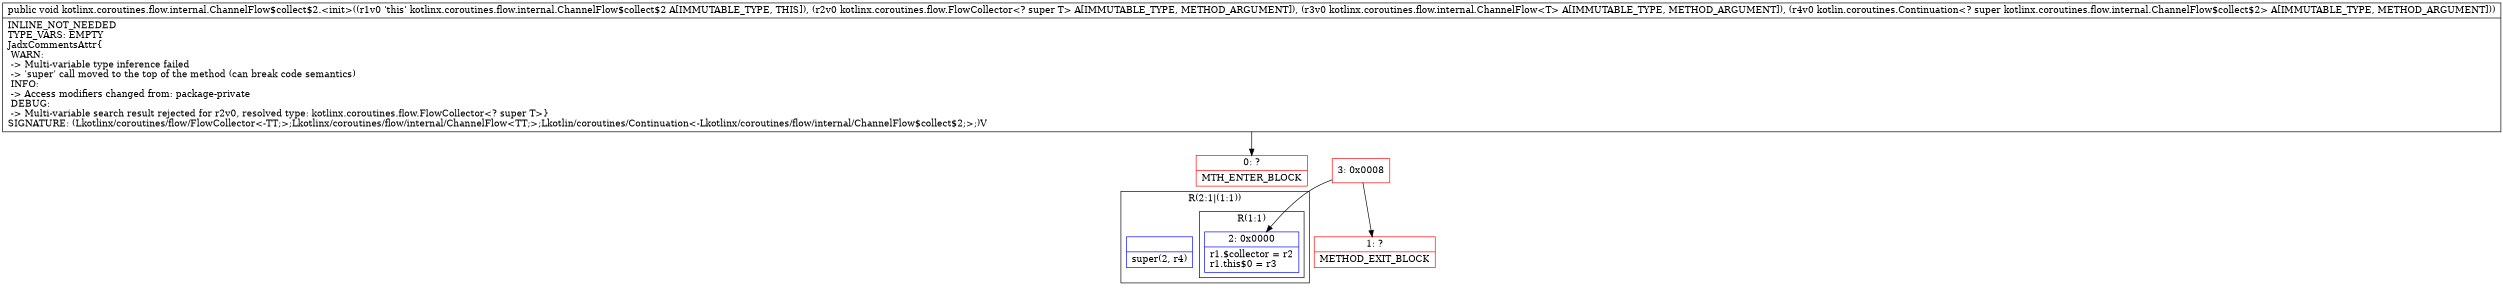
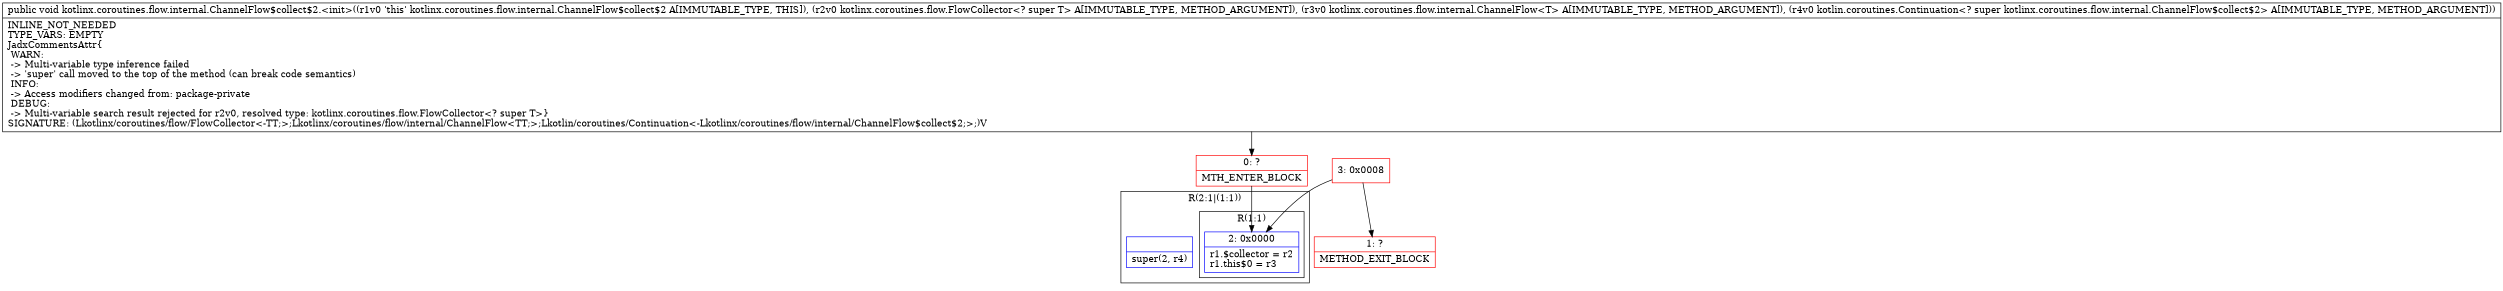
edge "0: ?" -> "2: 0x0000": added
